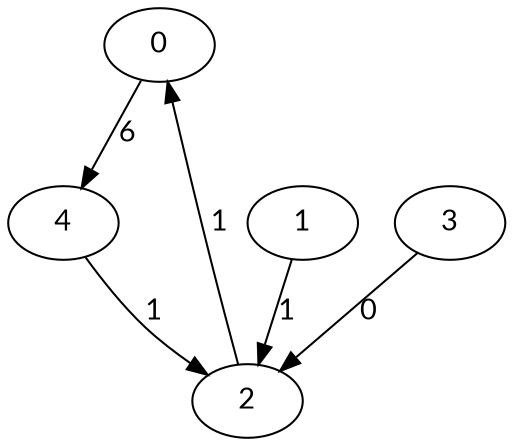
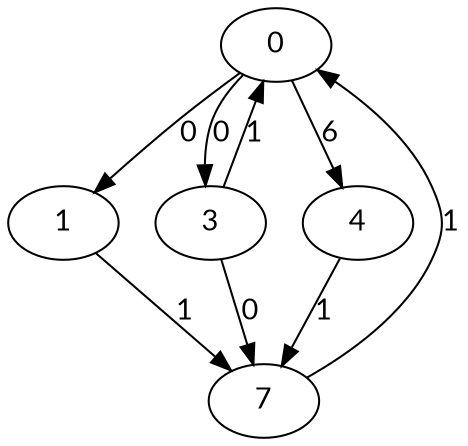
edge "0" -> "3": added, label "0"
edge "0" -> "1": added, label "0"
edge "3" -> "0": added, label "1"
node "2": label "2" -> "7"
